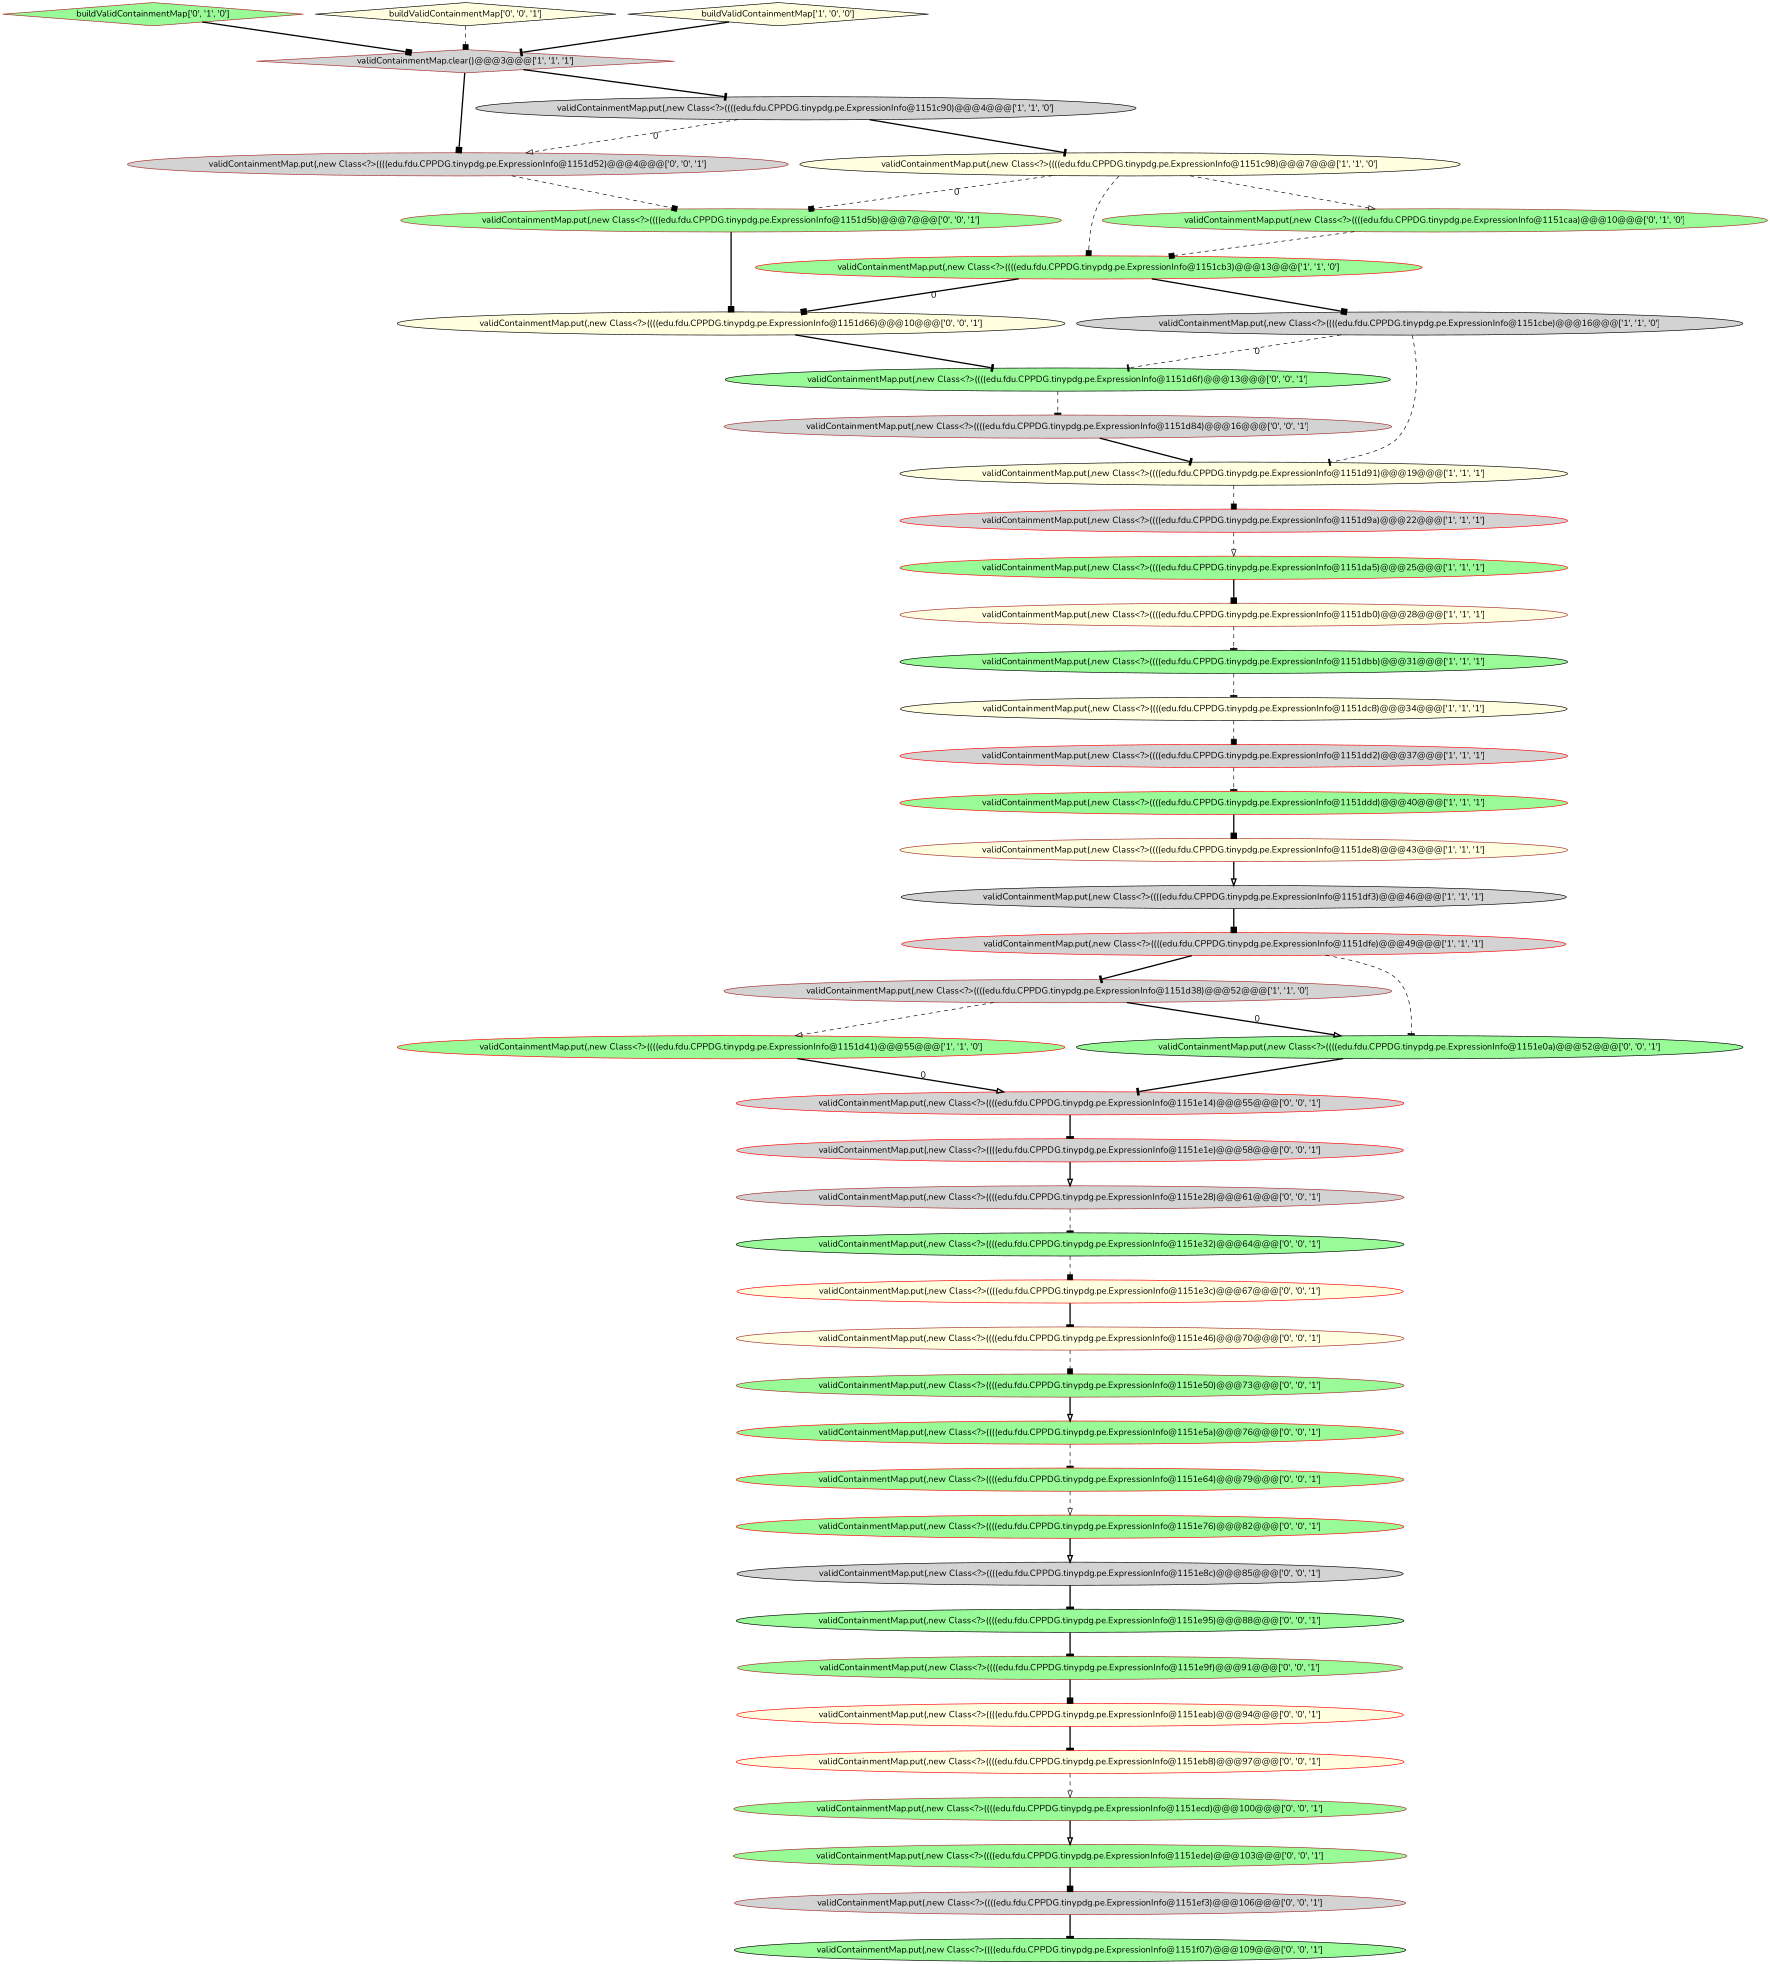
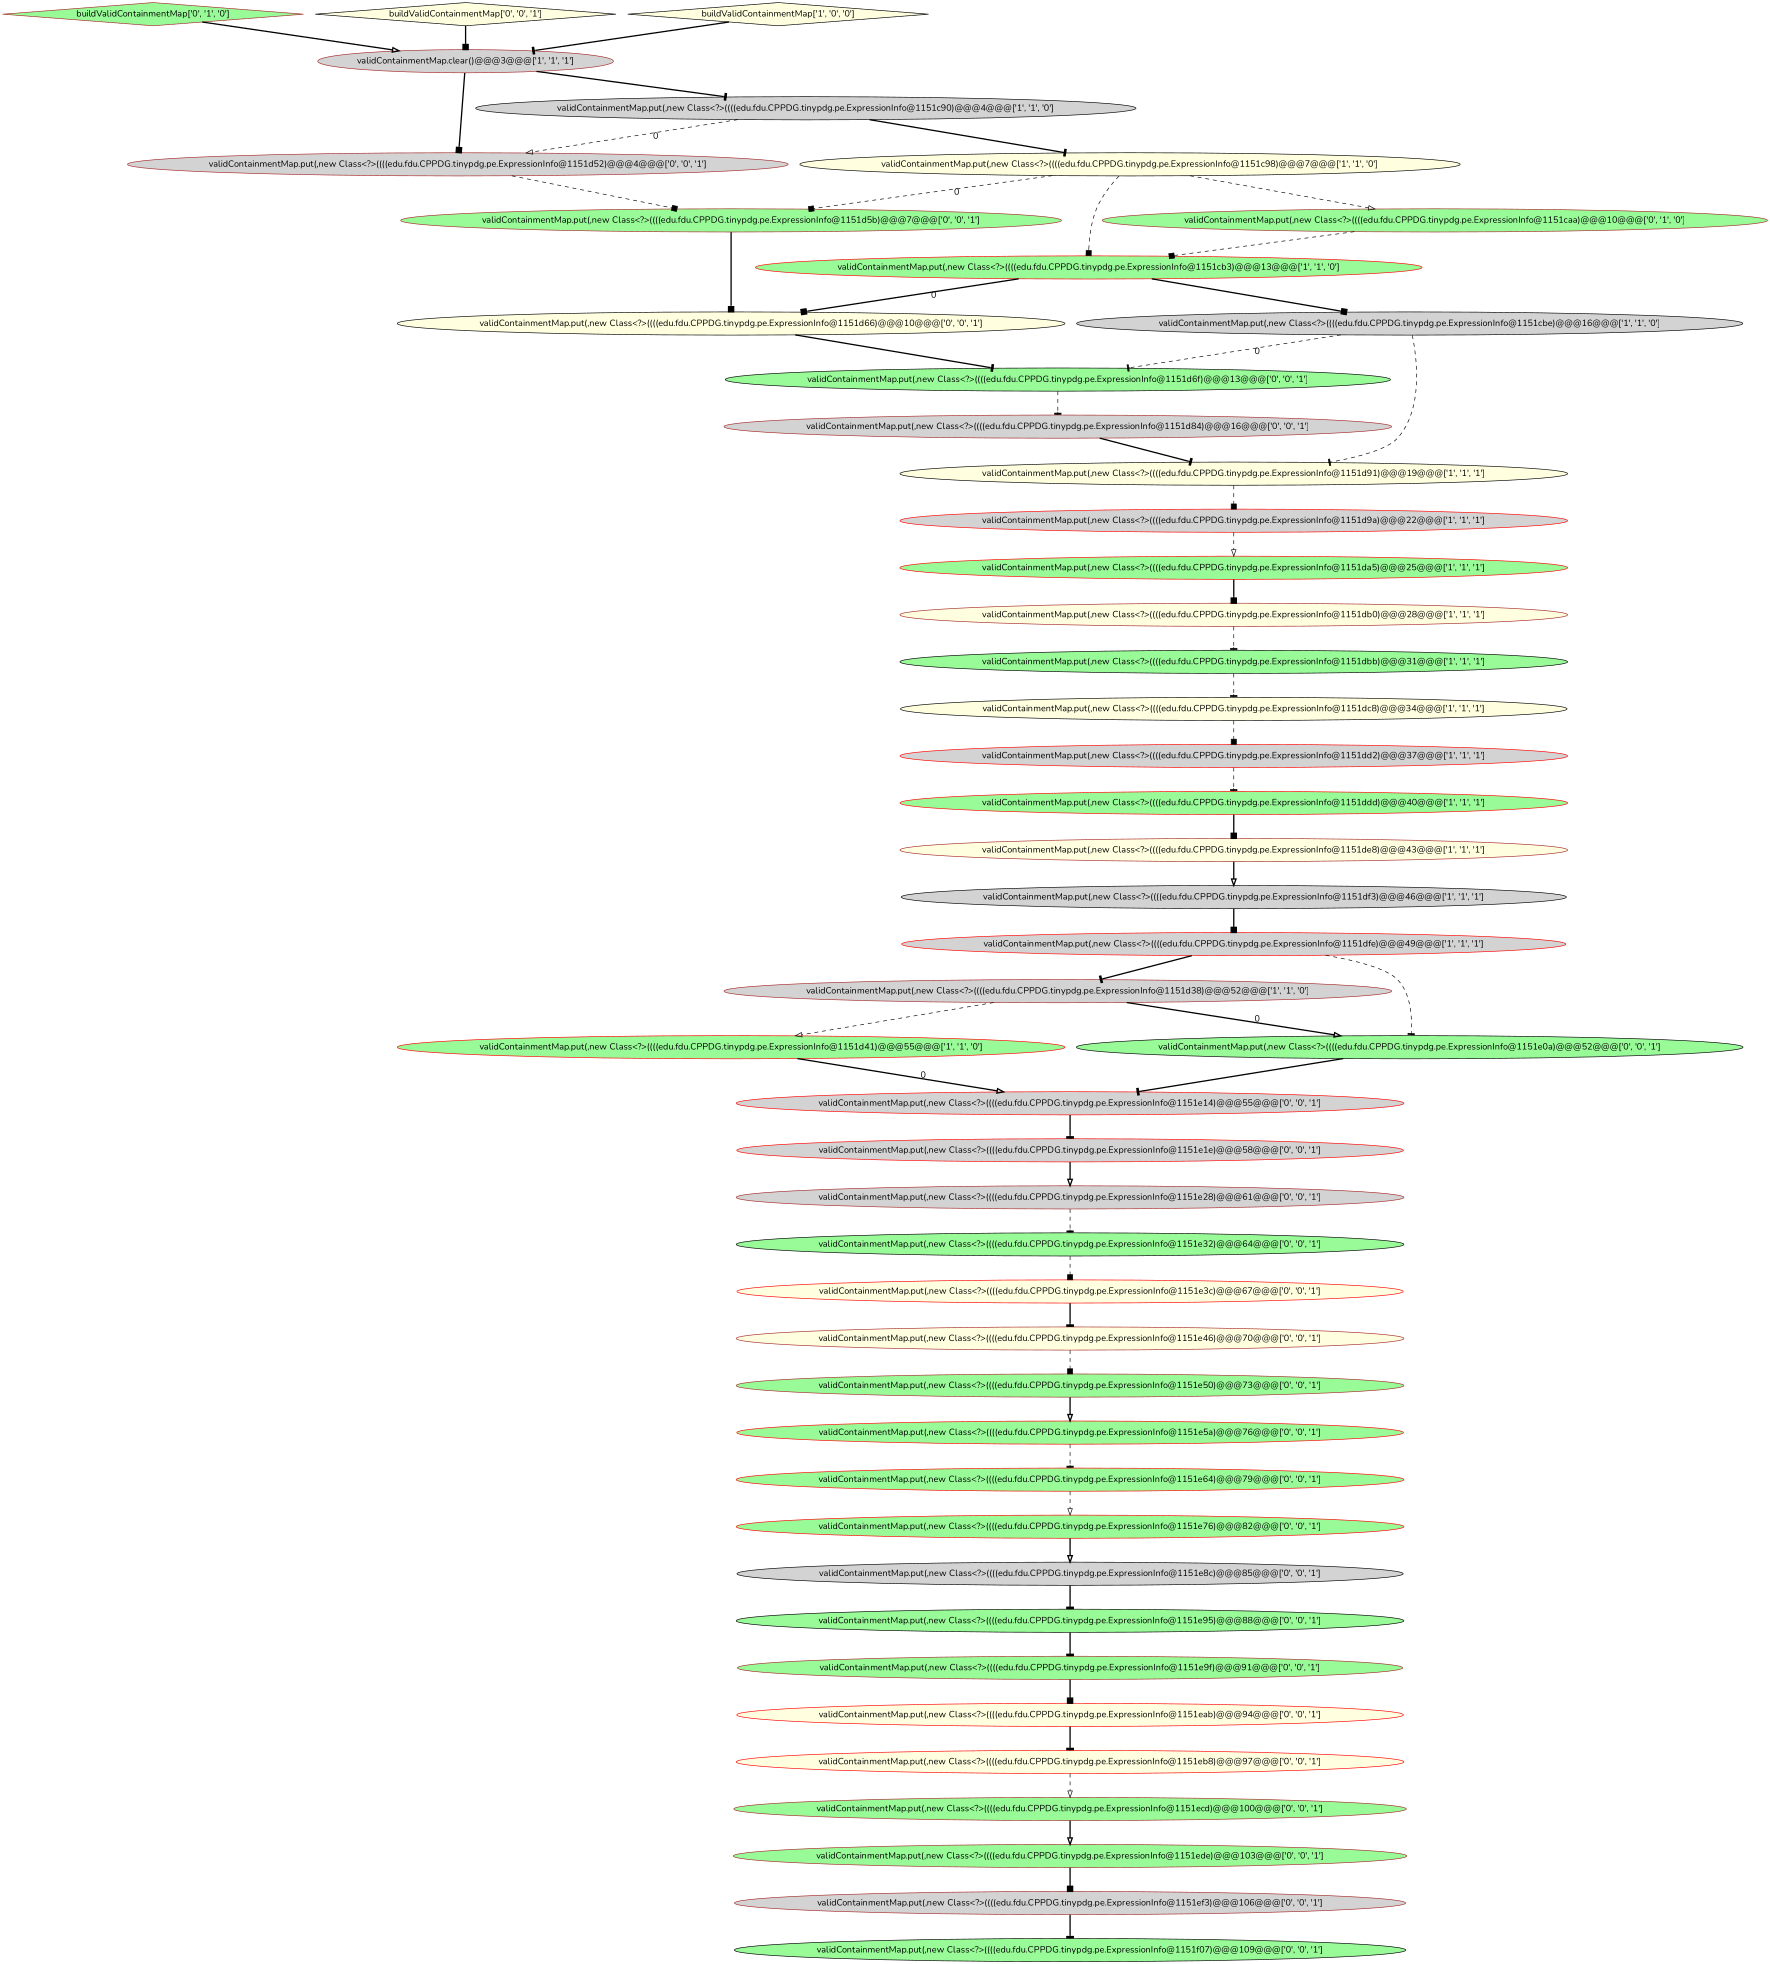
edge "buildValidContainmentMap['0', '0', '1']" -> "validContainmentMap.clear()@@@3@@@['1', '1', '1']": style dashed -> bold
edge "buildValidContainmentMap['0', '1', '0']" -> "validContainmentMap.clear()@@@3@@@['1', '1', '1']": arrowhead box -> onormal
node "validContainmentMap.clear()@@@3@@@['1', '1', '1']": shape diamond -> ellipse
